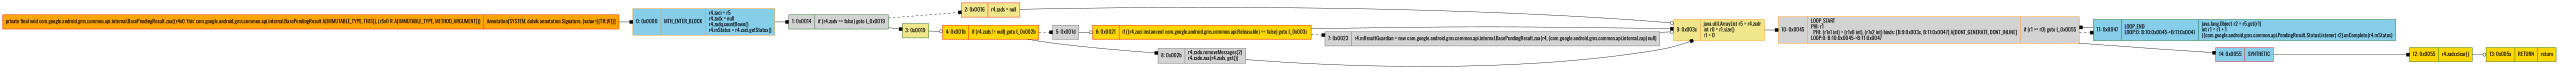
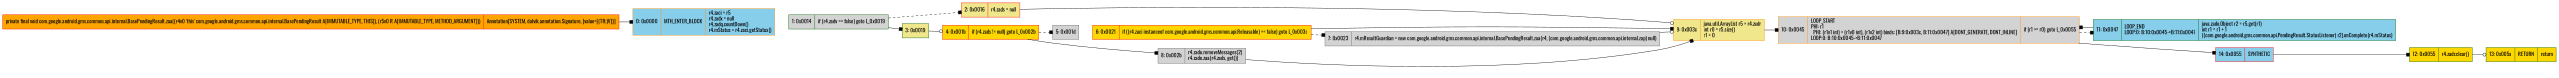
edge "0: 0x0000" -> "1: 0x0014": removed
node "11: 0x0047": text "java.lang.Object r2 = r5.get(r1)" -> "java.zado.Object r2 = r5.get(r1)"
node "9: 0x003c": text "int r0 = r1.size()" -> "int r0 = r5.size()"
edge "5: 0x001d" -> "6: 0x0021": removed
